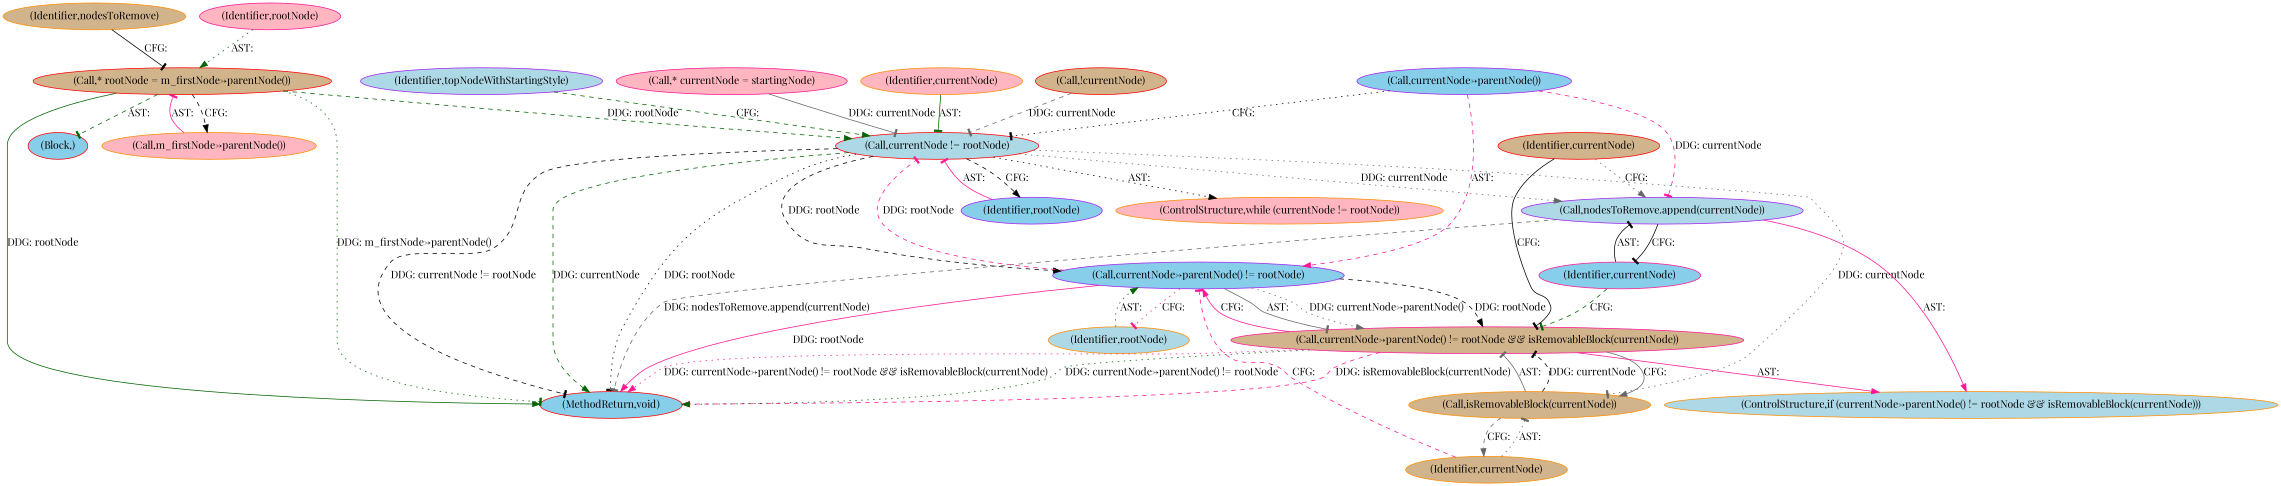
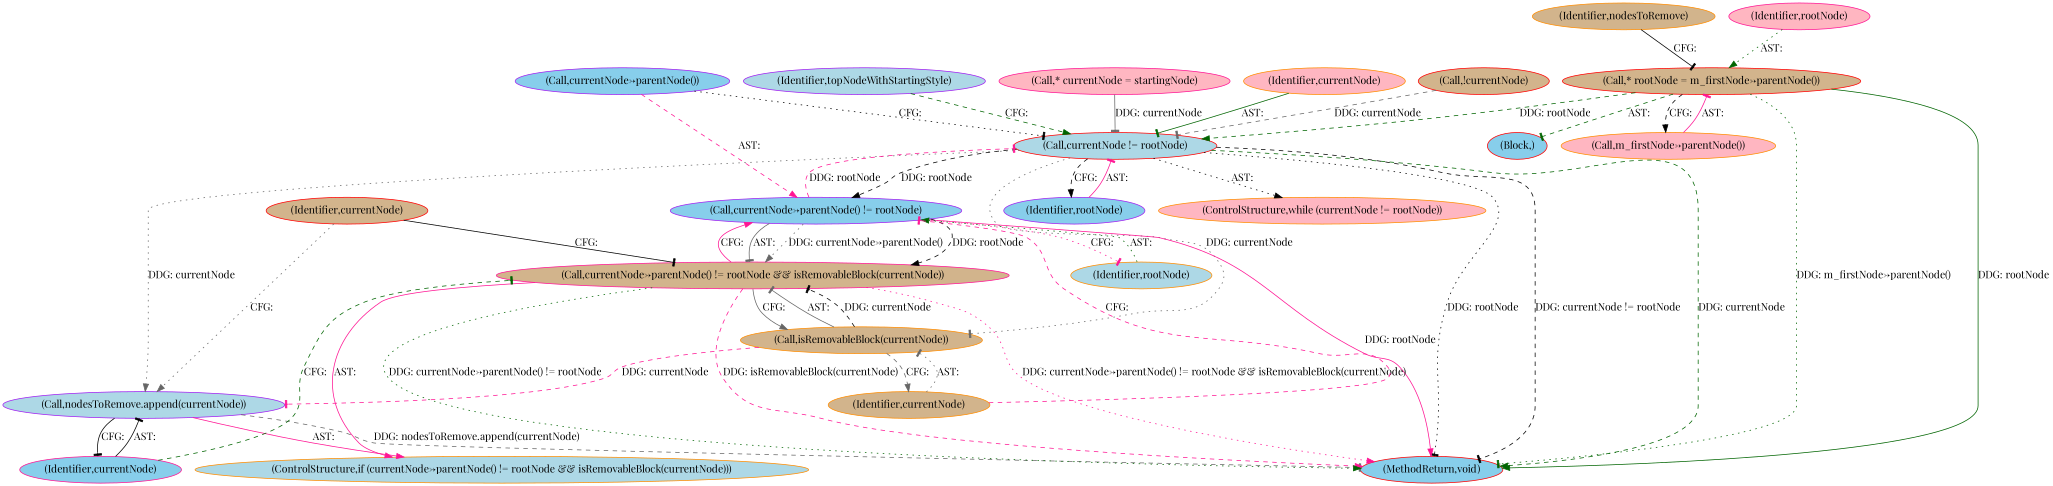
edge "(Call,currentNode->parentNode())" -> "(Call,nodesToRemove.append(currentNode))": now "(Call,isRemovableBlock(currentNode))" -> "(Call,nodesToRemove.append(currentNode))"
